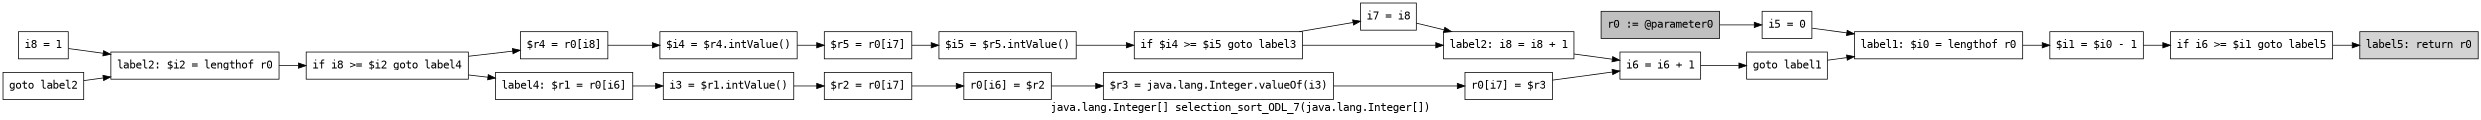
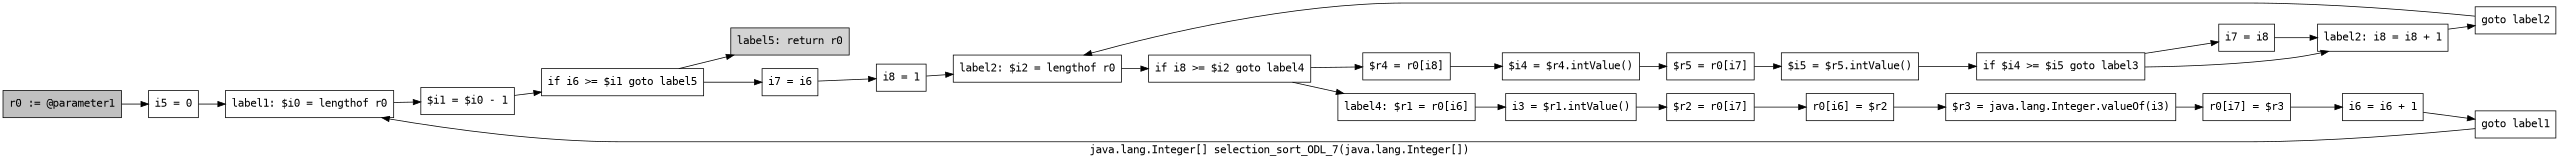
node "r0 := @parameter0": label "r0 := @parameter0" -> "r0 := @parameter1"
edge "label2: i8 = i8 + 1" -> "i6 = i6 + 1": now "label2: i8 = i8 + 1" -> "goto label2"
node "i7 = i6": added
